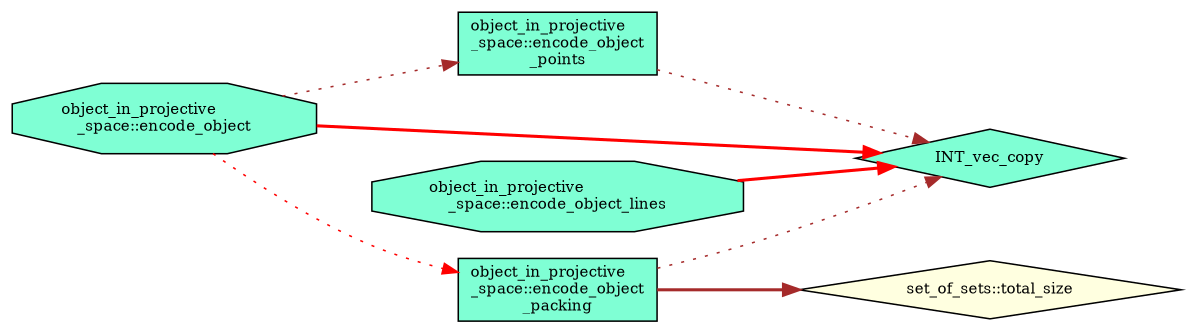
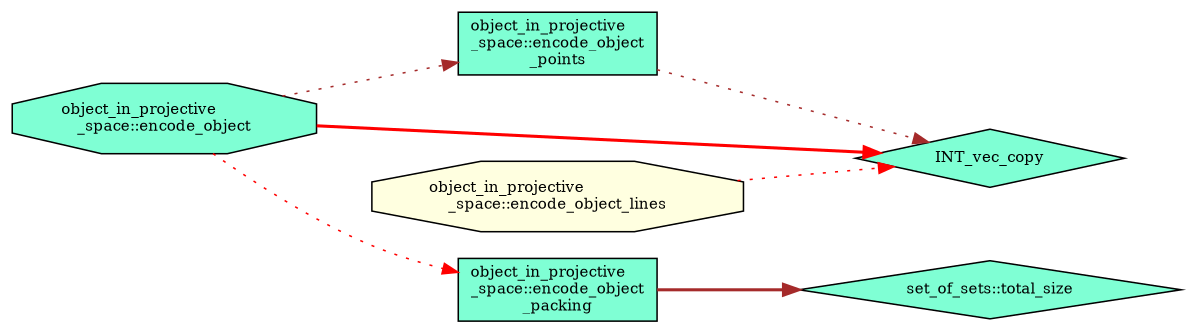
edge "object_in_projective _space::encode_object_lines" -> "INT_vec_copy": style bold -> dotted
node "object_in_projective _space::encode_object_lines": fillcolor aquamarine -> lightyellow
edge "object_in_projective _space::encode_object _packing" -> "INT_vec_copy": removed
node "set_of_sets::total_size": fillcolor lightyellow -> aquamarine
